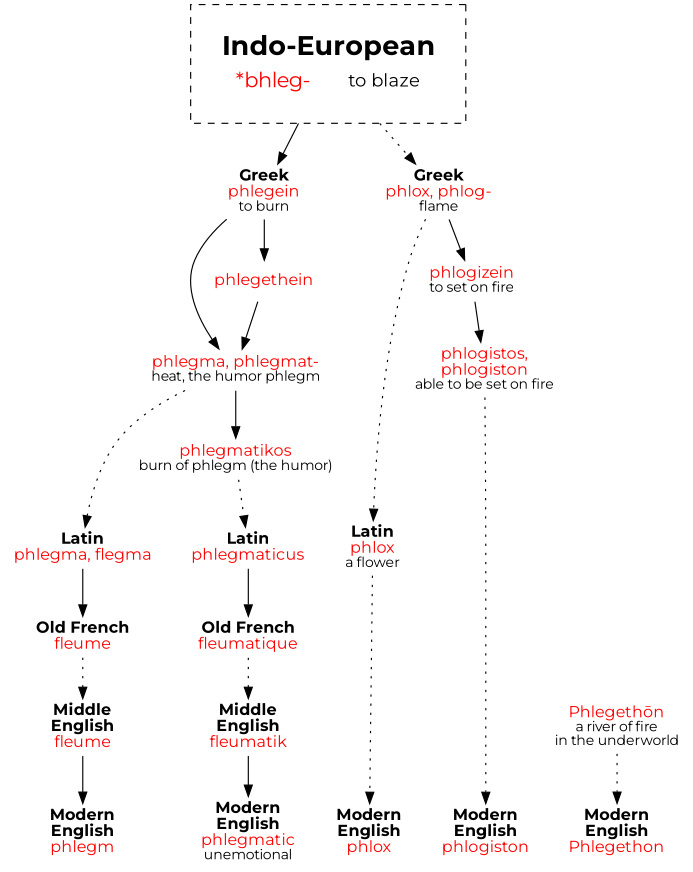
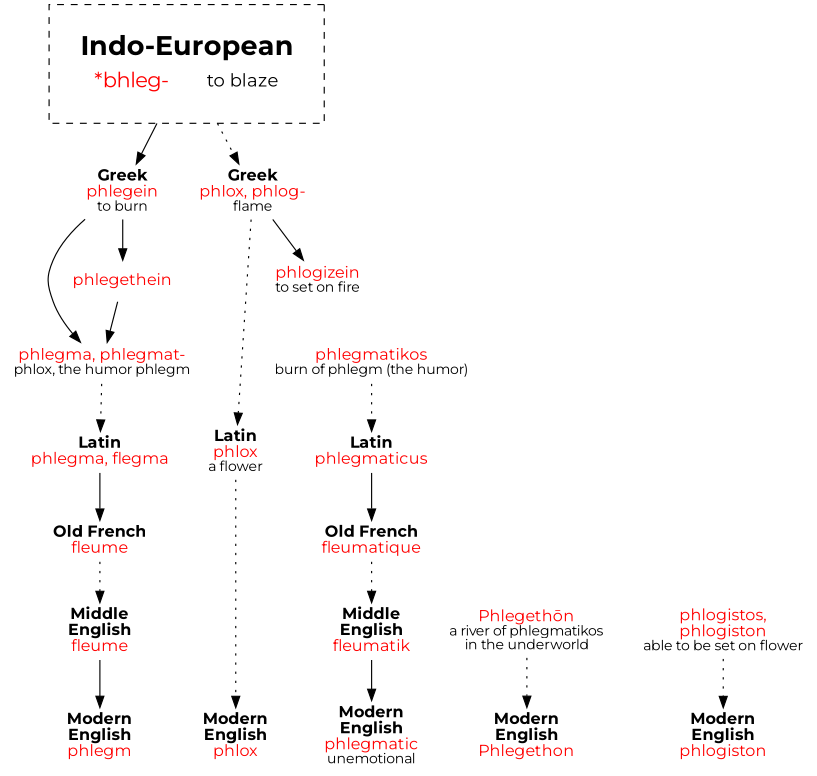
edge "phlogizein" -> "phlogistos,": removed
node "phlegma, phlegmat-": text "heat, the humor phlegm" -> "phlox, the humor phlegm"
node "phlogistos,": text "able to be set on fire" -> "able to be set on flower"
edge "phlegma, phlegmat-" -> "phlegmatikos": removed
node "Phlegethōn": text "a river of fire" -> "a river of phlegmatikos"
